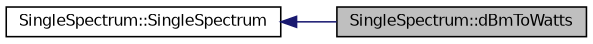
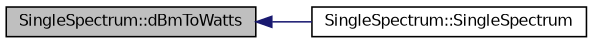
edge "SingleSpectrum::dBmToWatts" -> "SingleSpectrum::SingleSpectrum": reversed
